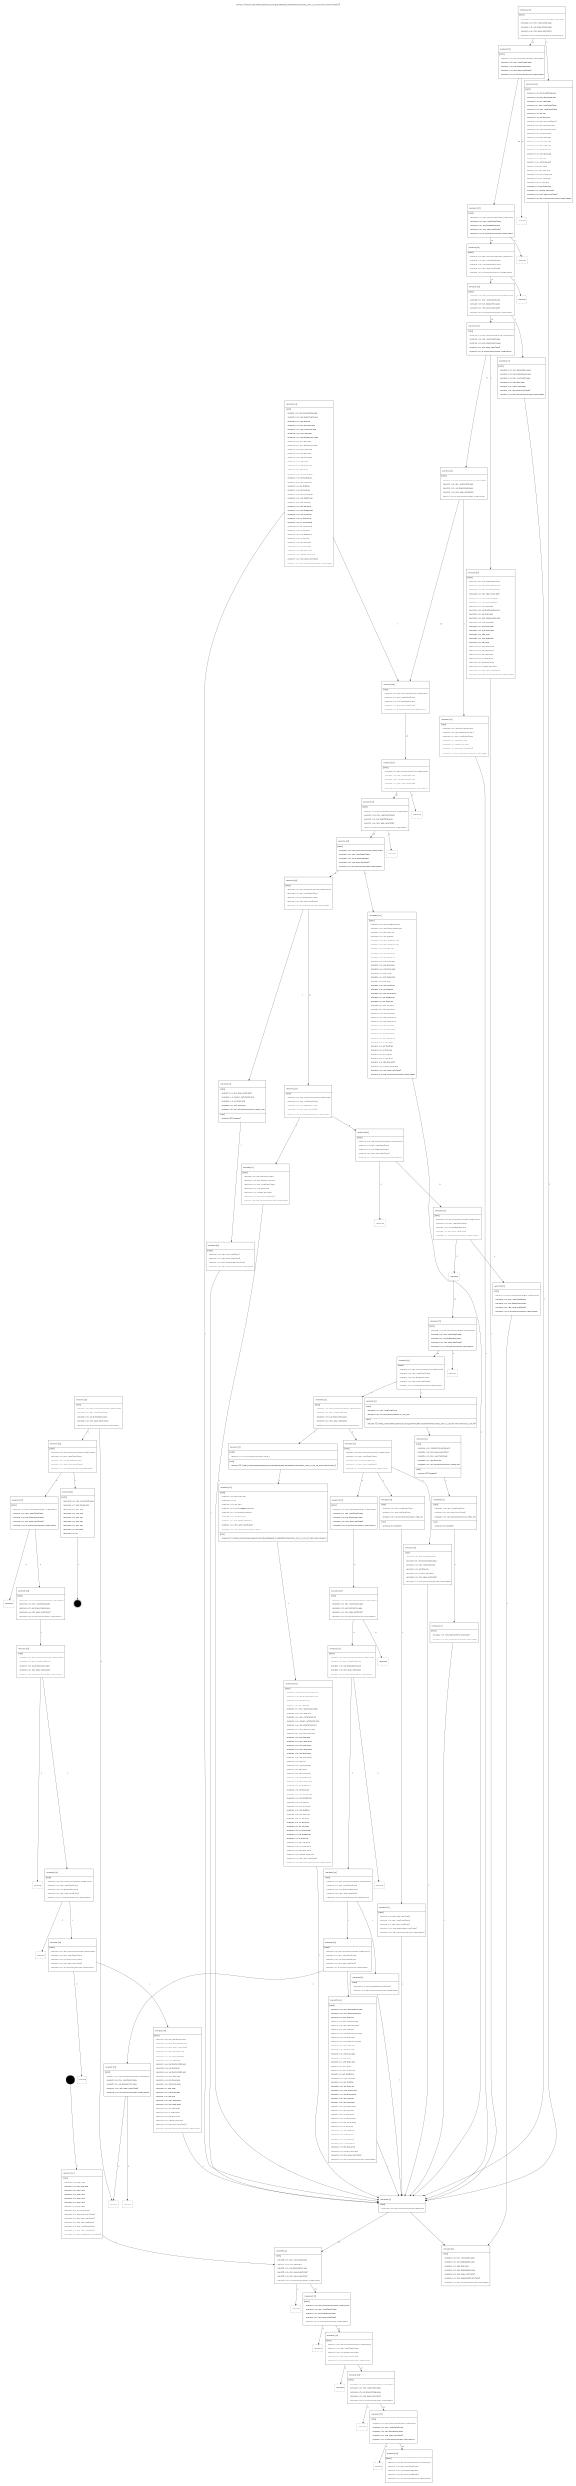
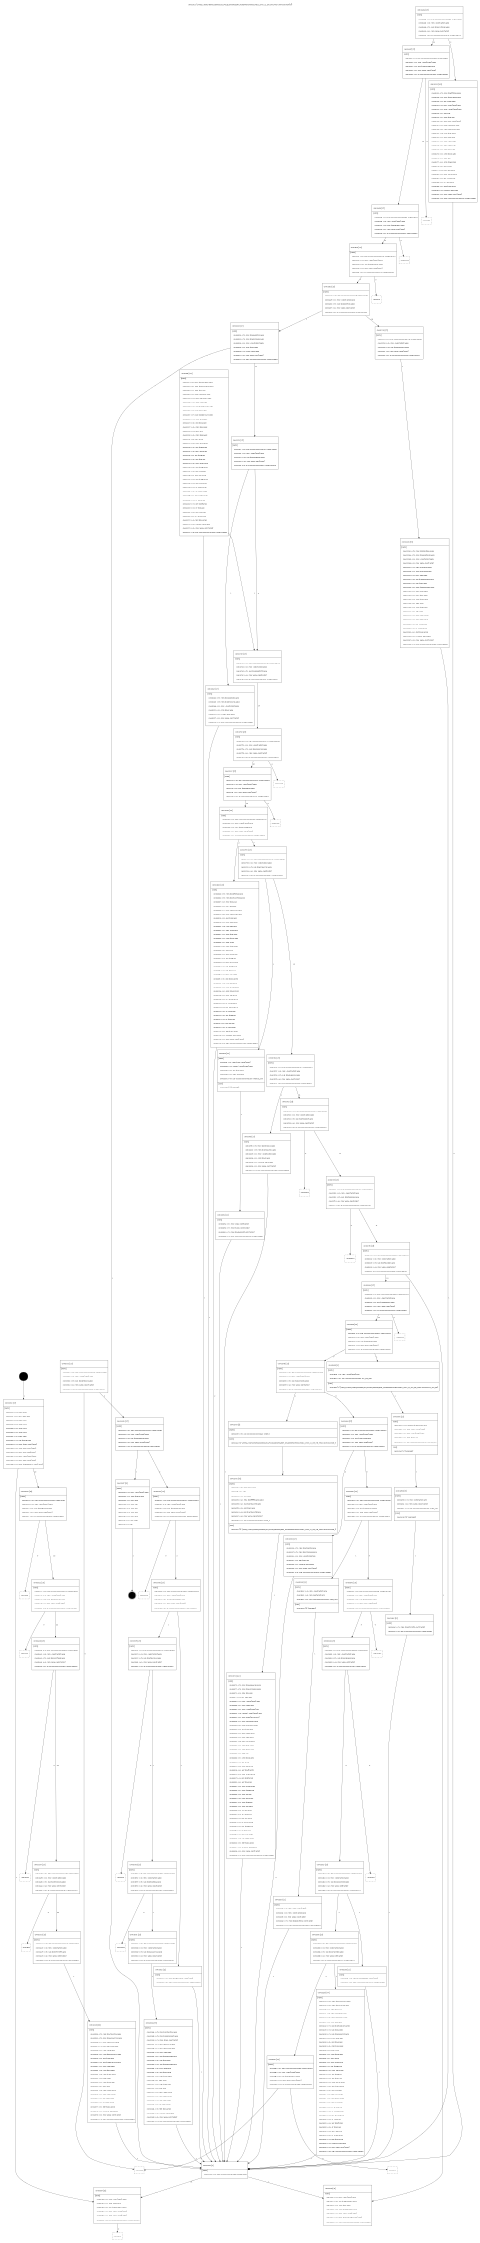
edge "0x401703 [25]" -> "0x40171c [25]": now "0x401b2e [27]" -> "0x40171c [25]"
edge "0x401b00" -> "0x401816 [25]": now "0x4017fd [25]" -> "0x401816 [25]"
edge "0x401861 [25]" -> "0x401b0c [13]": now "0x40187a [25]" -> "0x401b0c [13]"
node "0x401e12 [12]": added
node "0x40212e [88]": added
node "0x4019bf": removed
edge "0x4015ef [26]" -> "0x401609 [25]": now "0x4015c0 [47]" -> "0x401609 [25]"
